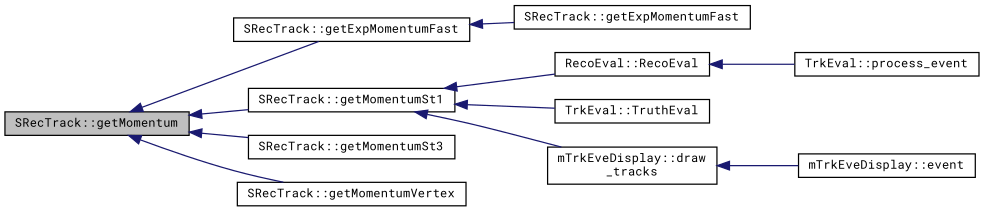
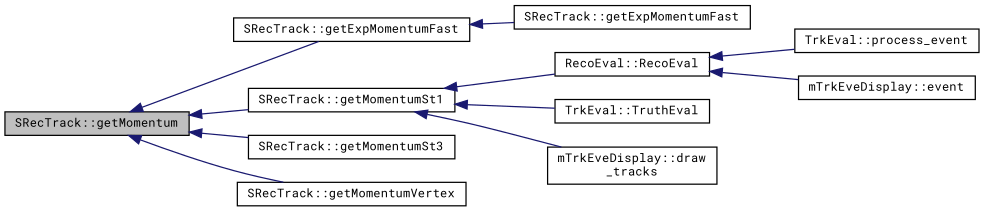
edge "mTrkEveDisplay::event" -> "mTrkEveDisplay::draw _tracks": now "mTrkEveDisplay::event" -> "RecoEval::RecoEval"
